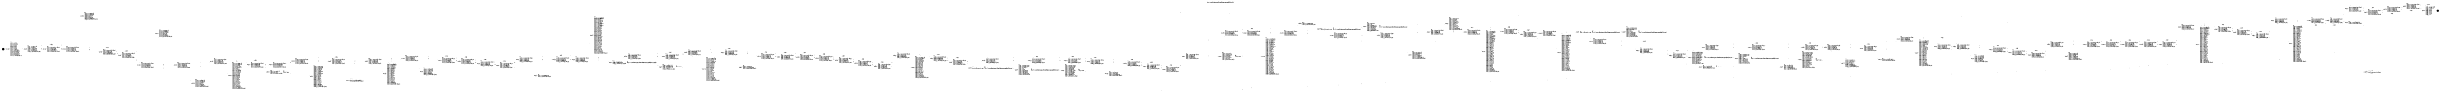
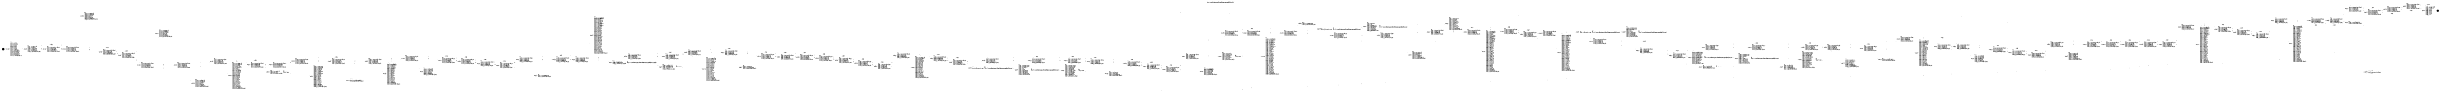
node "0x40222f [30]": added
